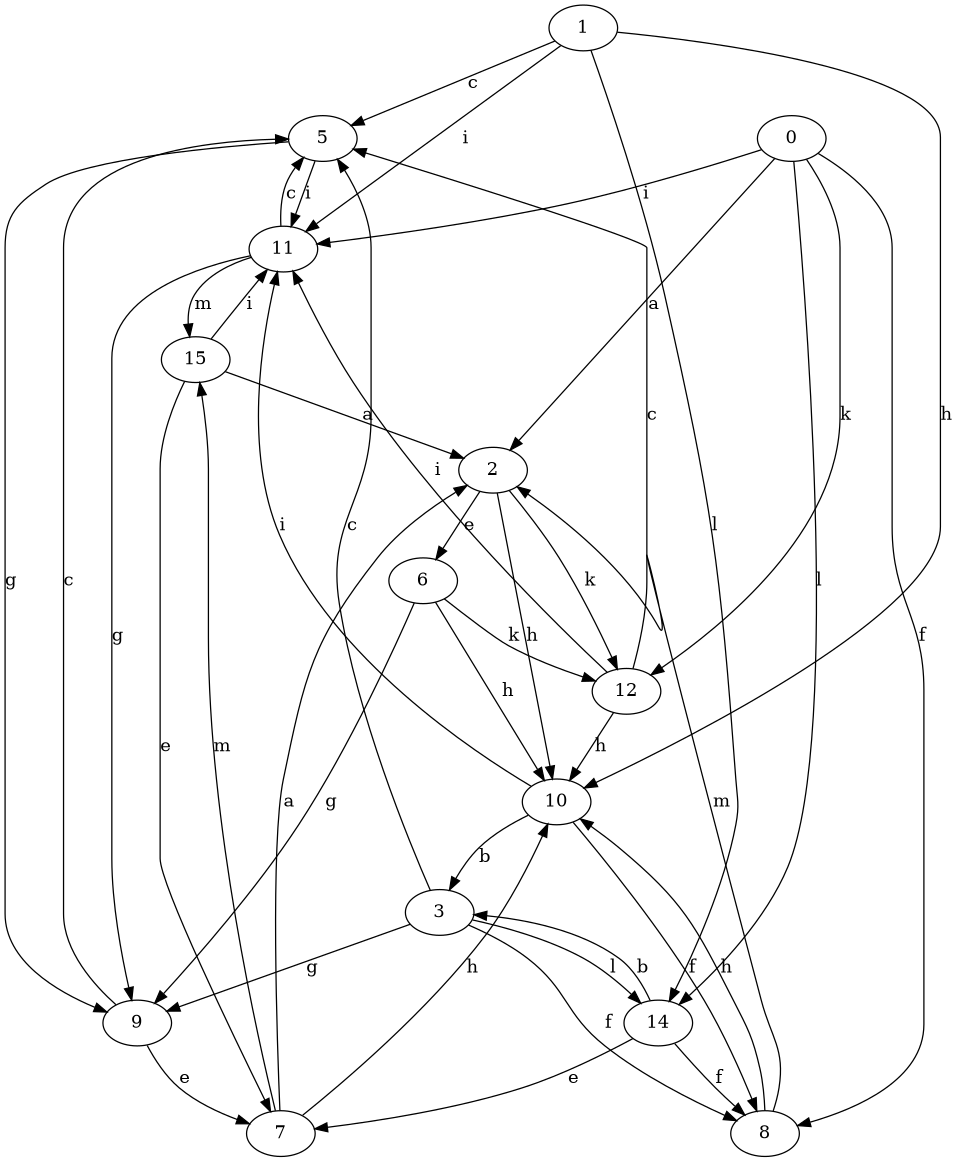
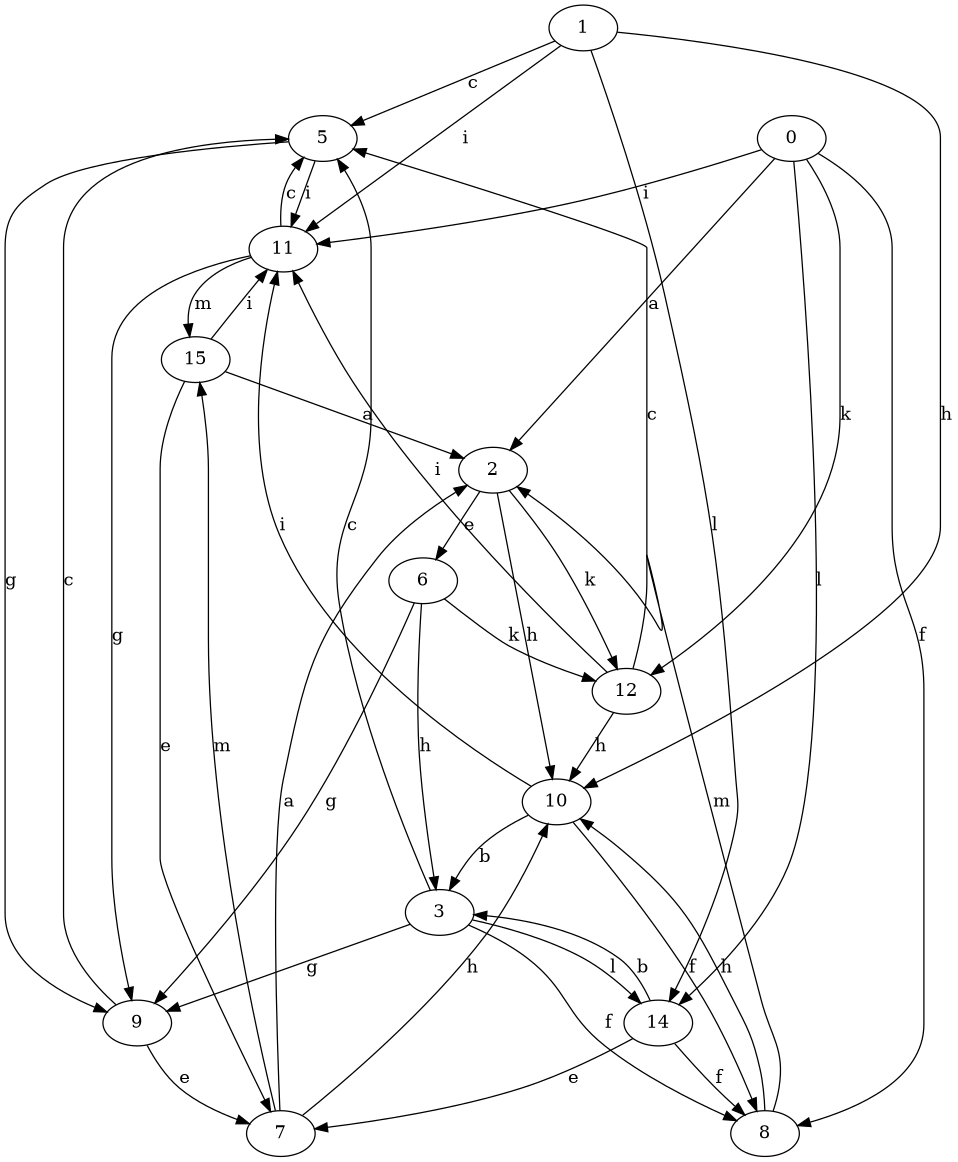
edge "6" -> "10": now "6" -> "3"
